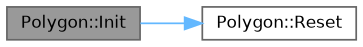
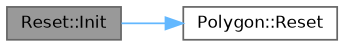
node "Polygon::Init": label "Polygon::Init" -> "Reset::Init"
